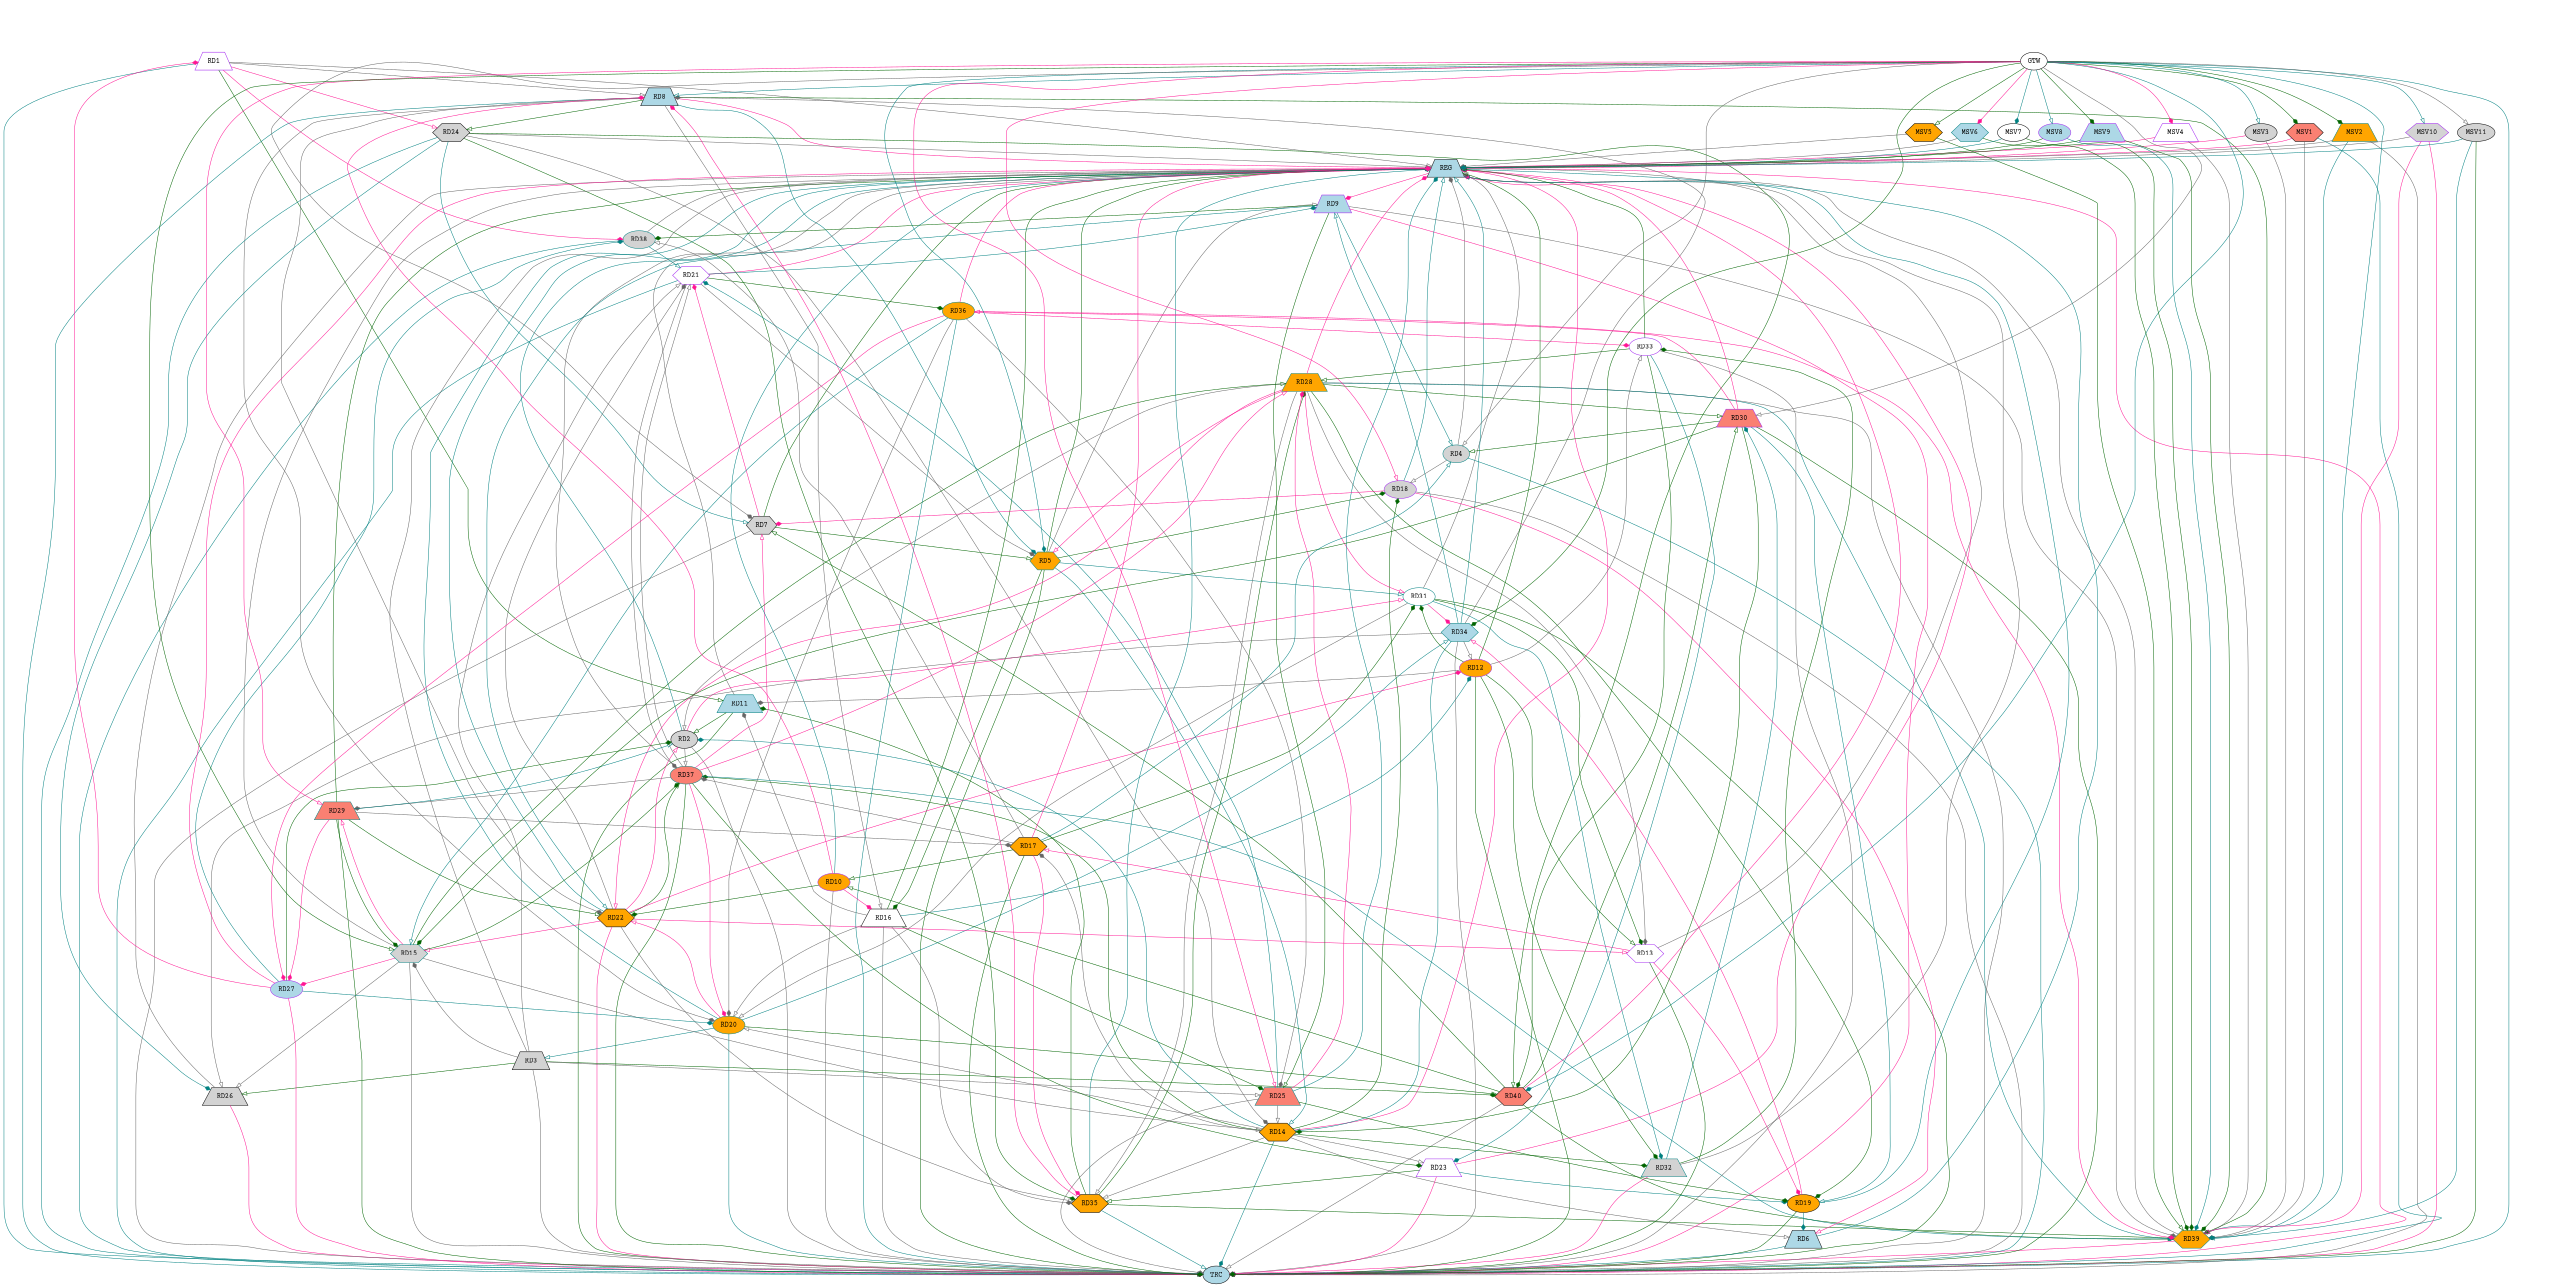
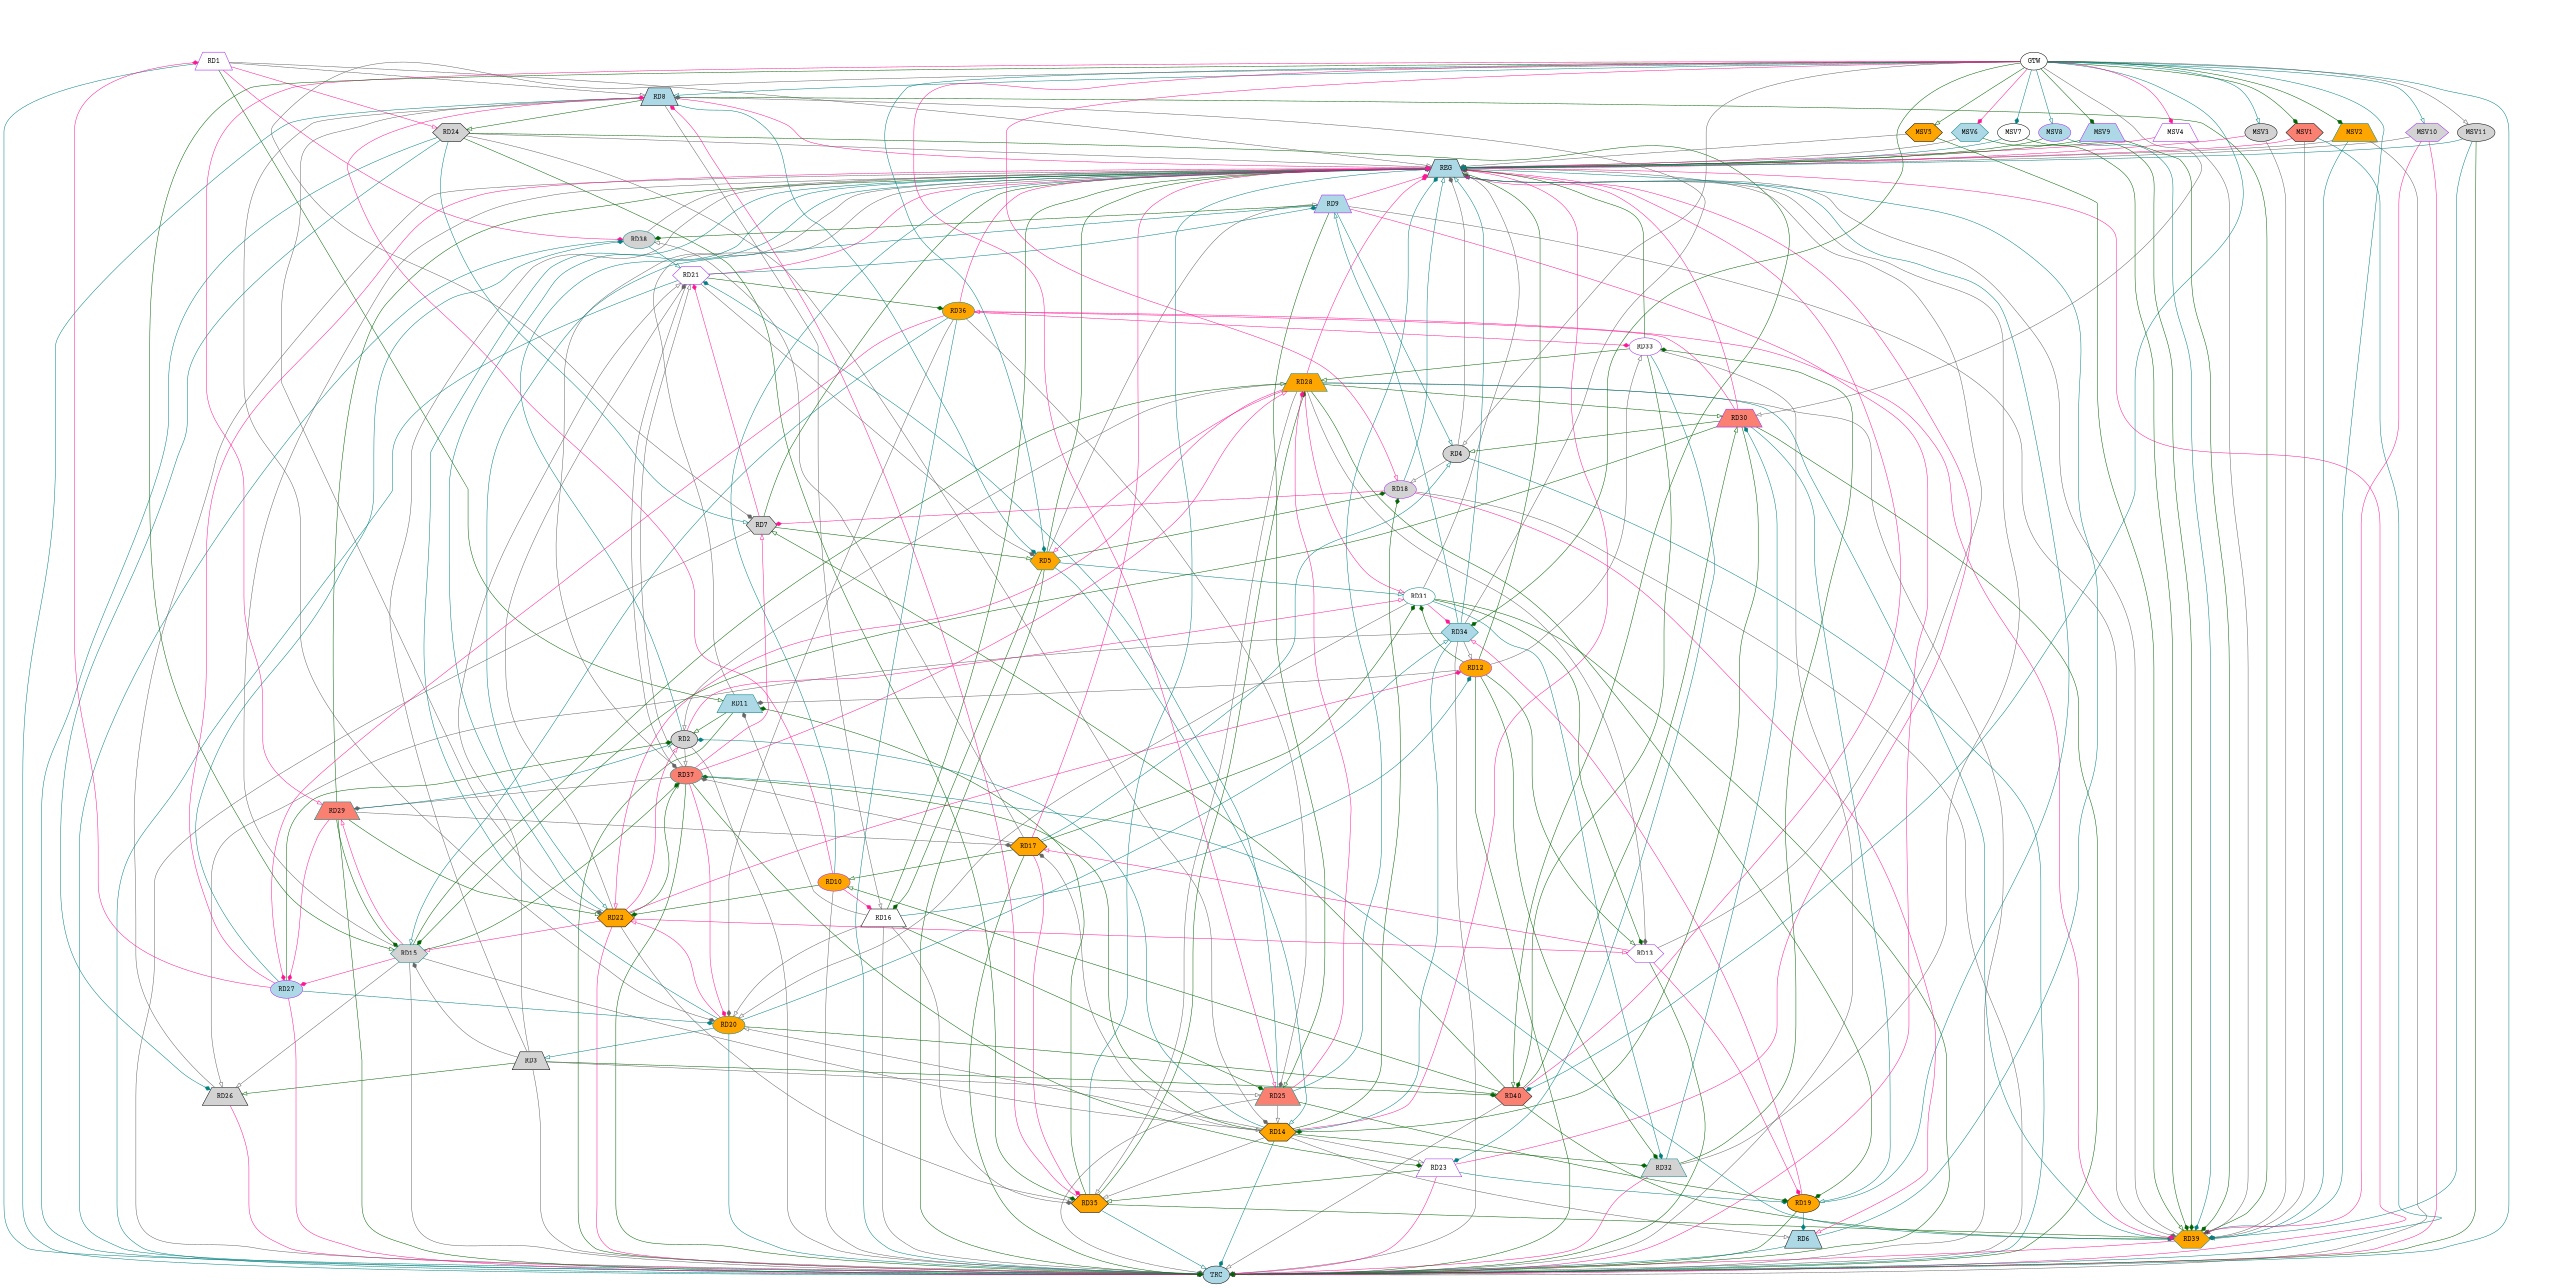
edge "REG" -> "RD9": reversed
node "RD4": color teal -> black
